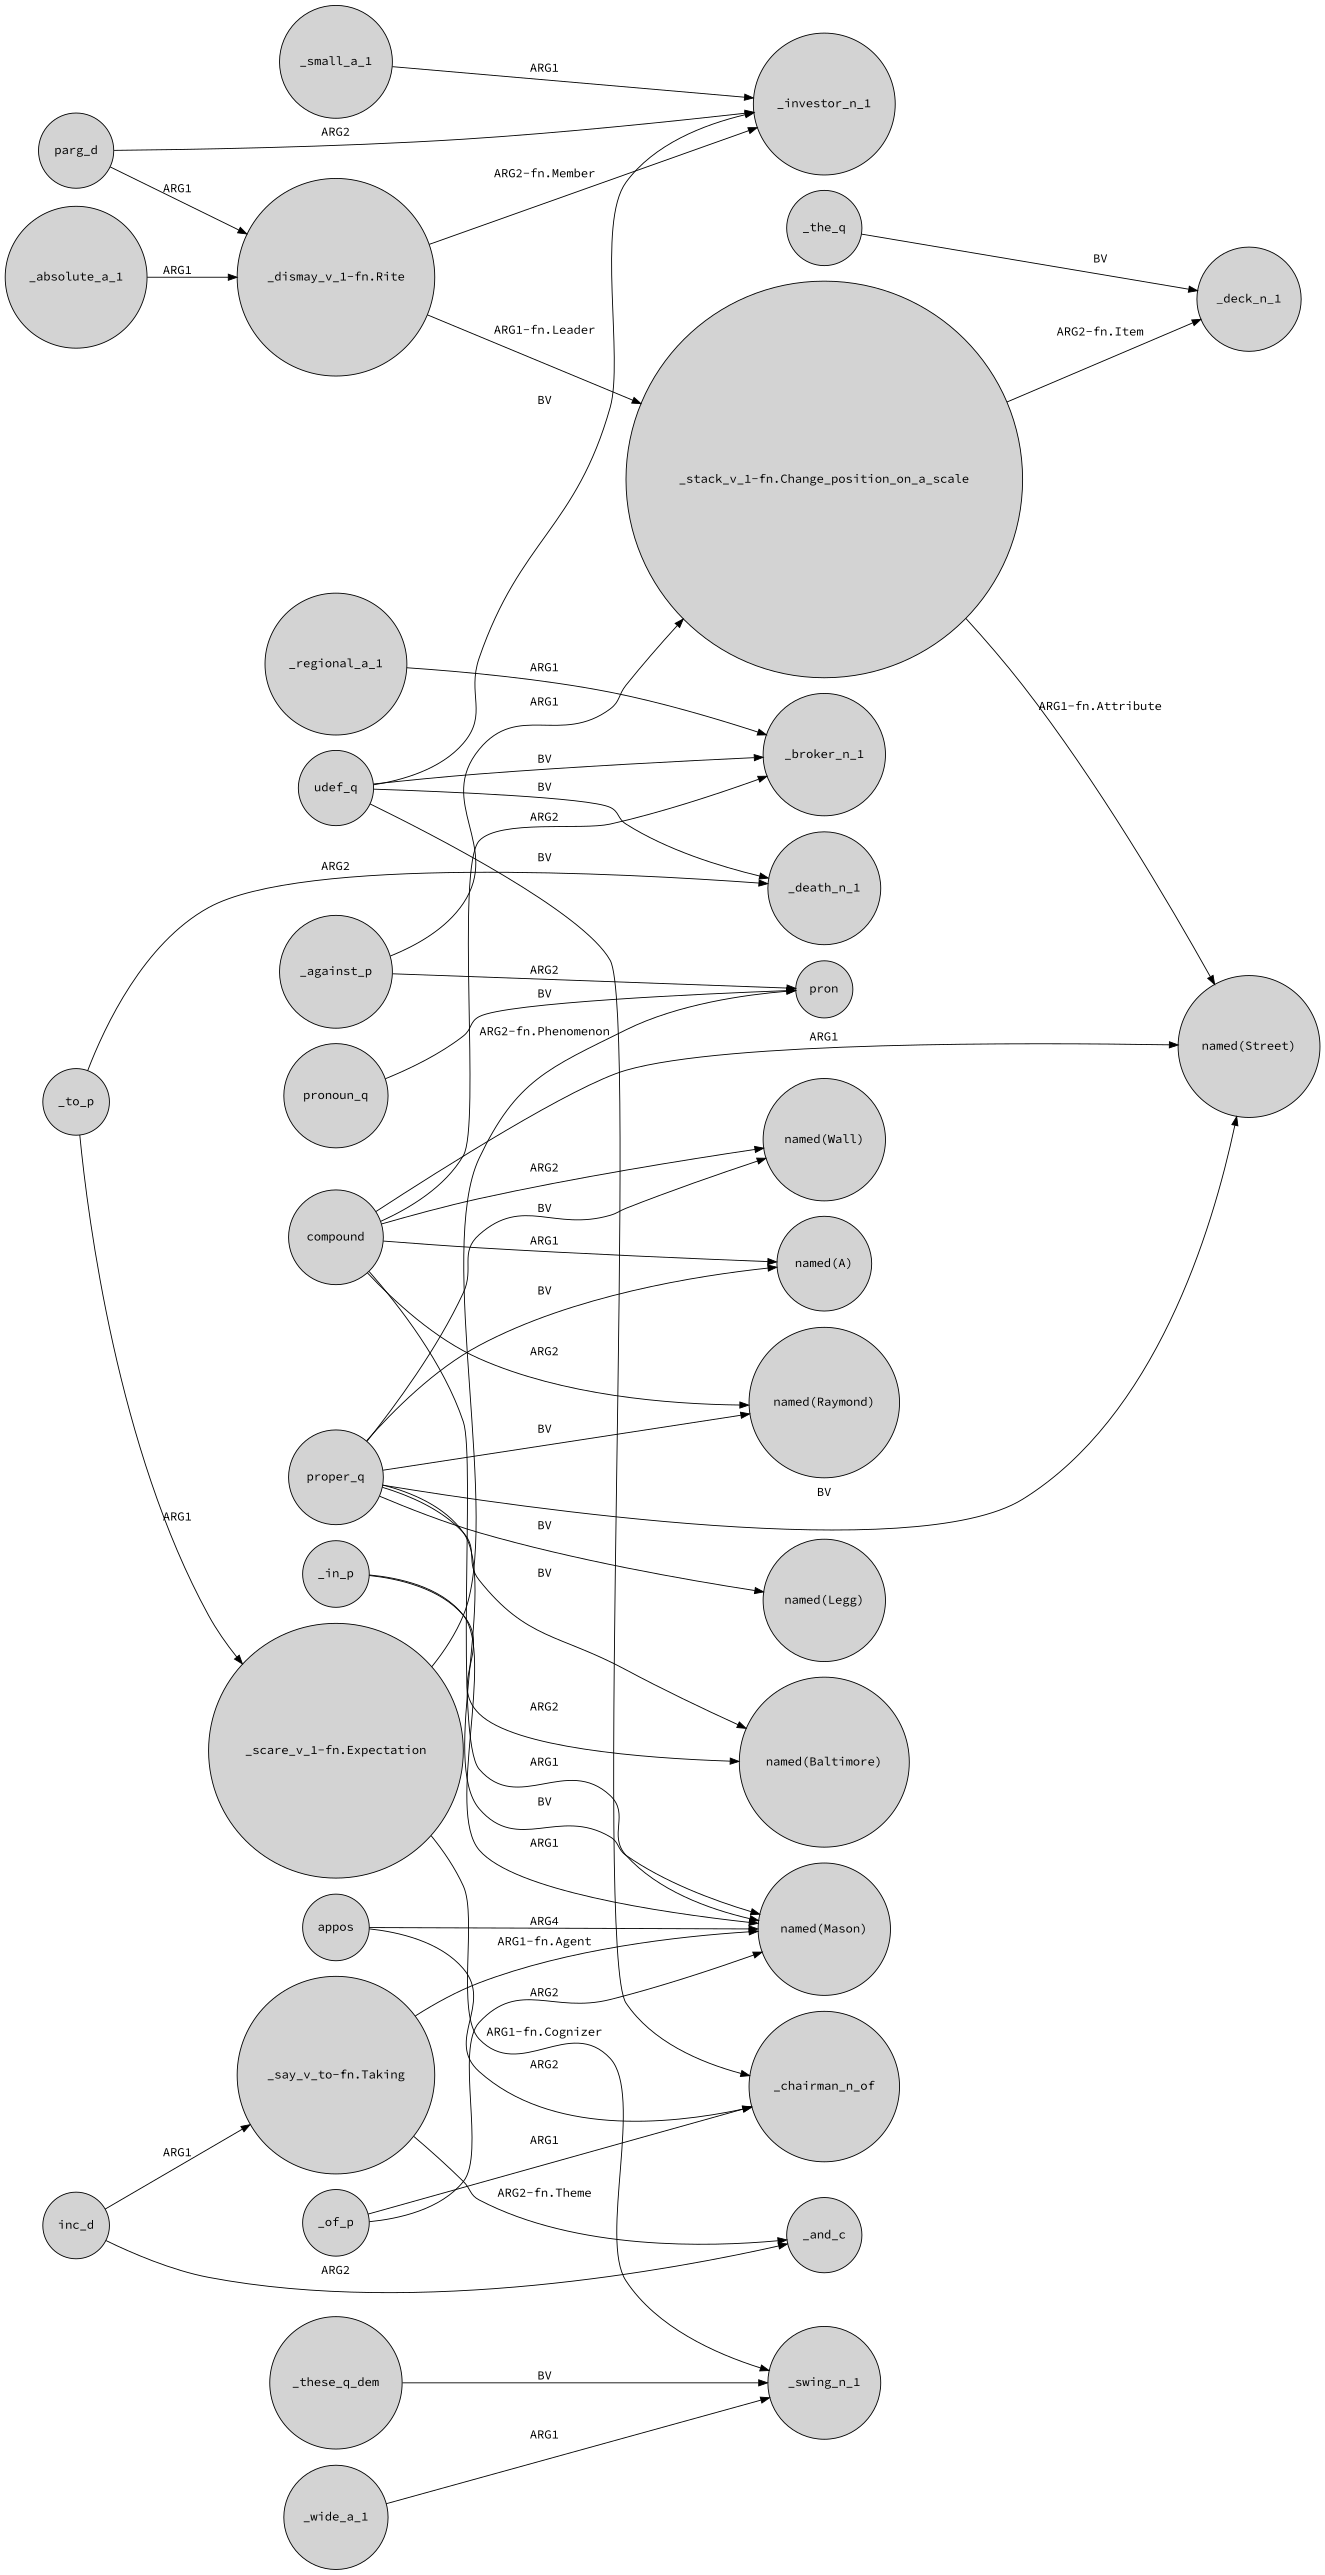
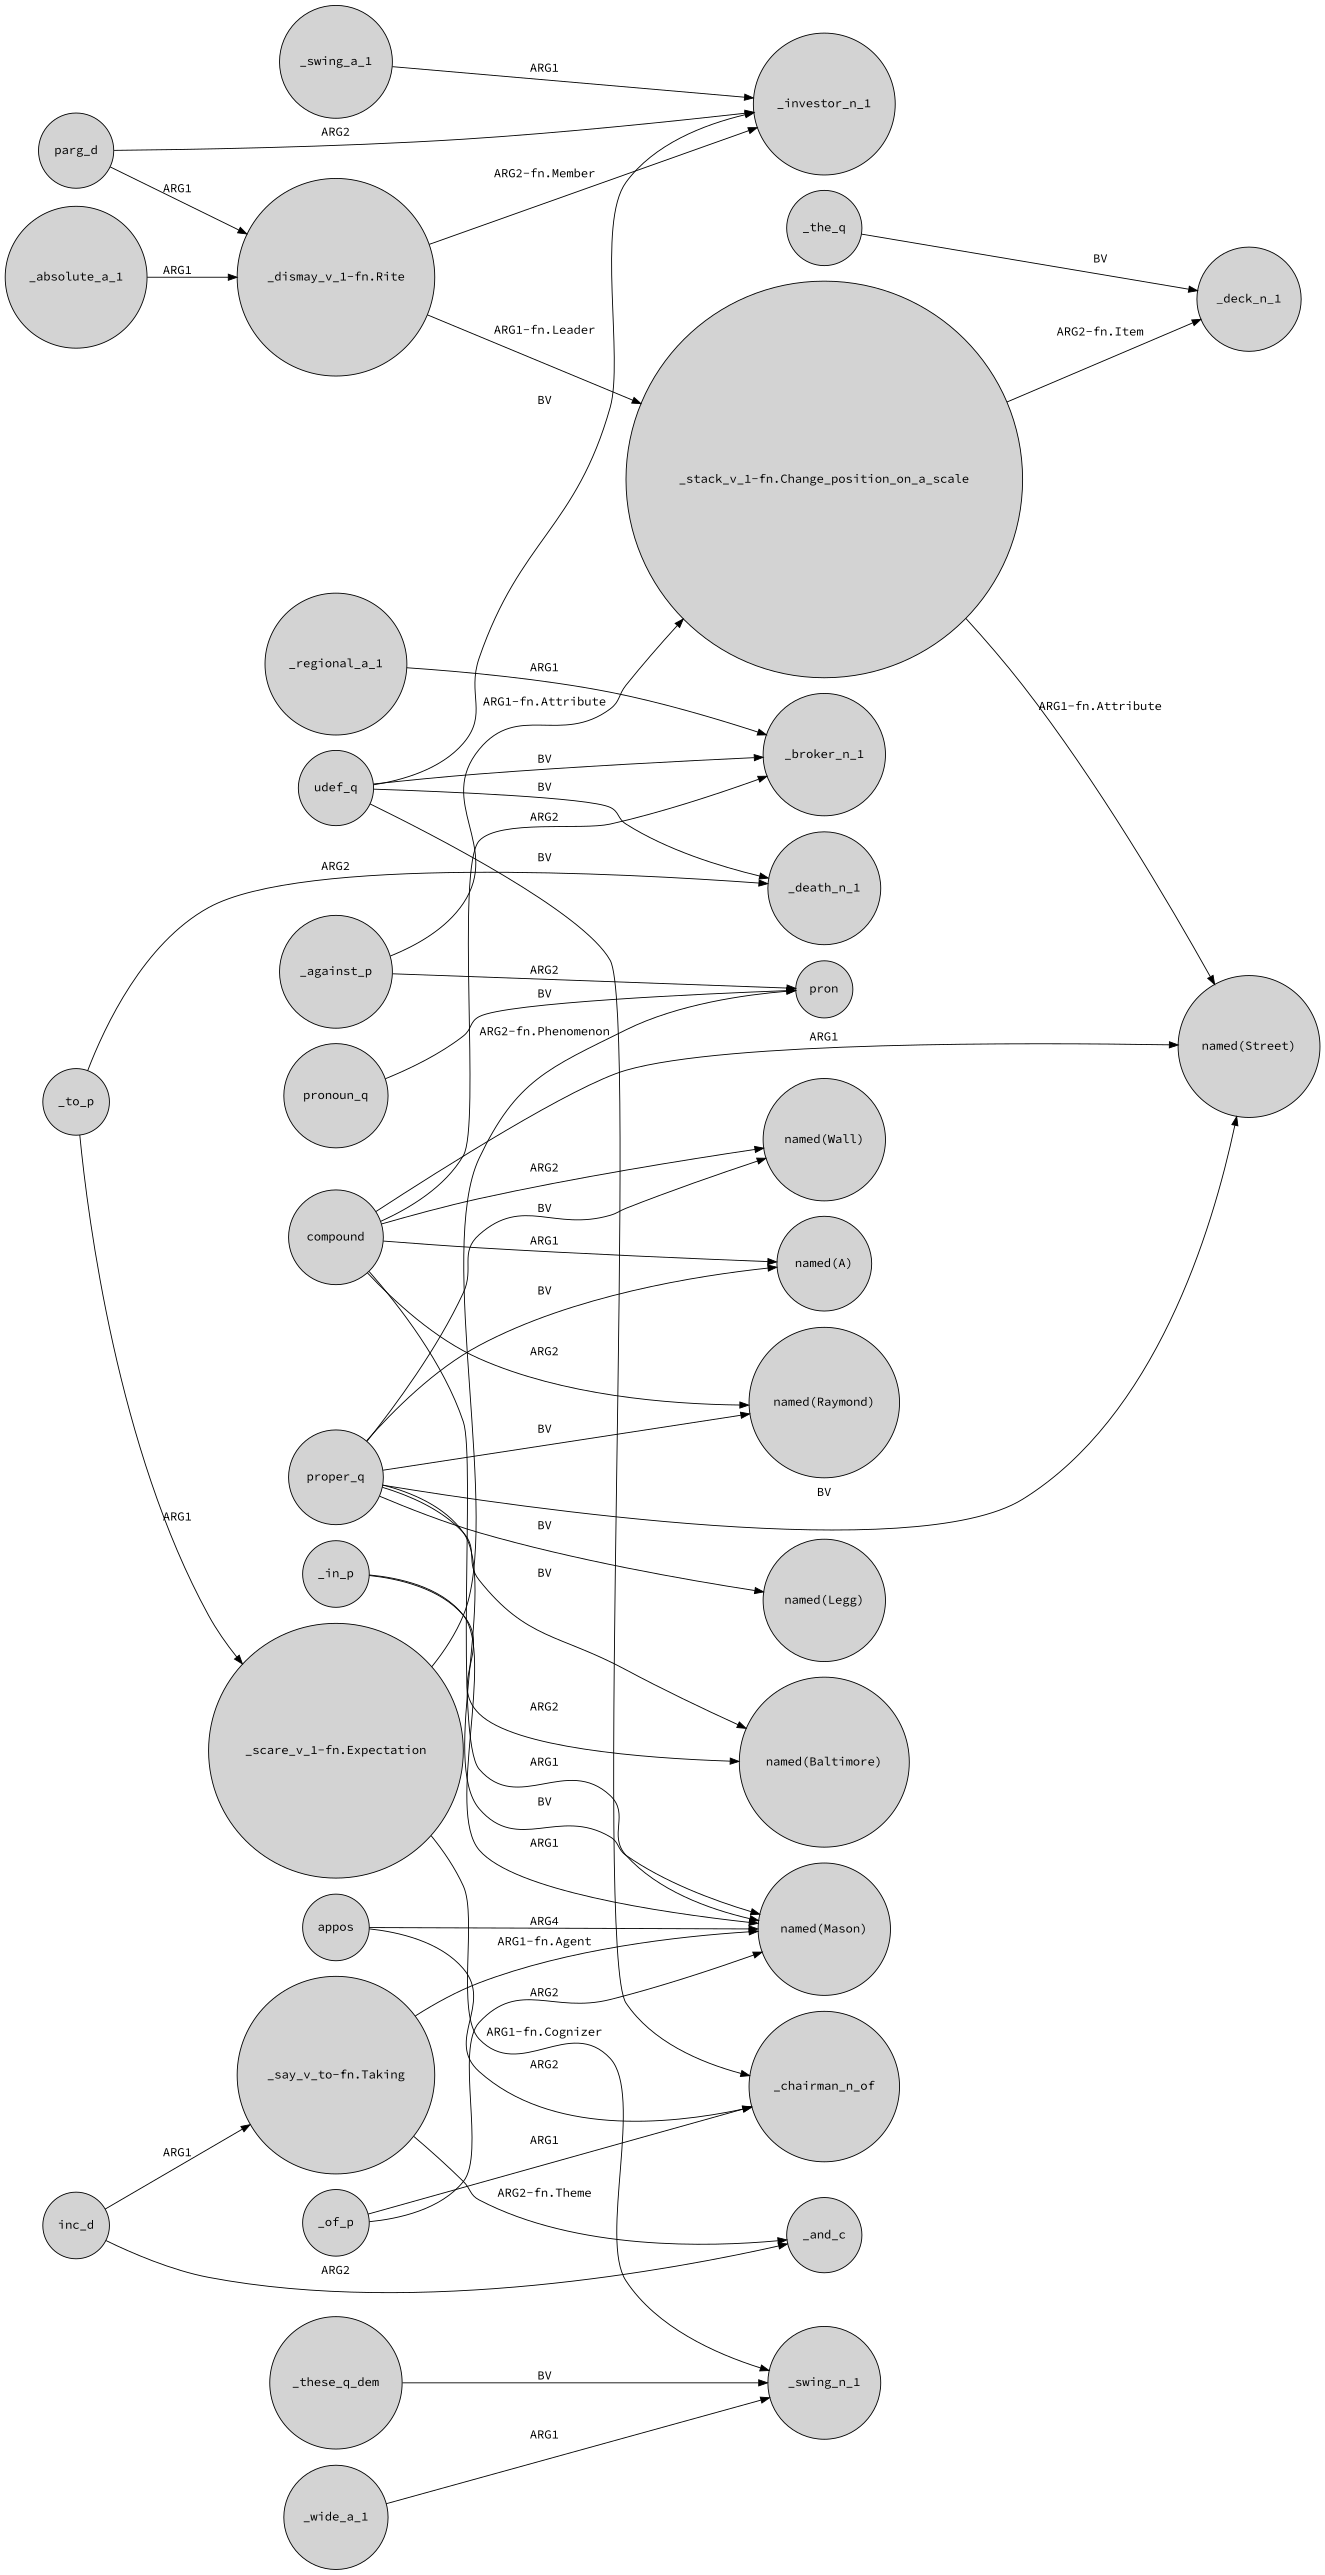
node "_small_a_1": label "_small_a_1" -> "_swing_a_1"
edge "_against_p" -> "_stack_v_1-fn.Change_position_on_a_scale": label "ARG1" -> "ARG1-fn.Attribute"
